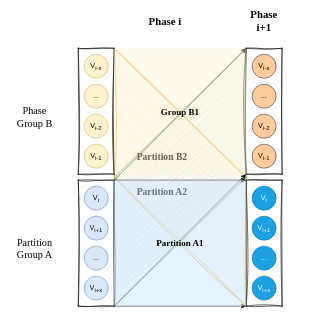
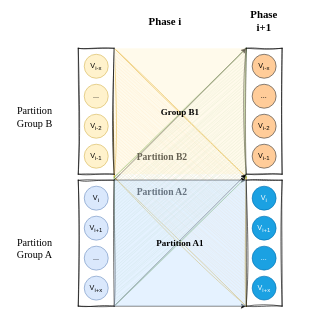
node "Phase Group B": label "Phase Group B" -> "Partition Group B"
